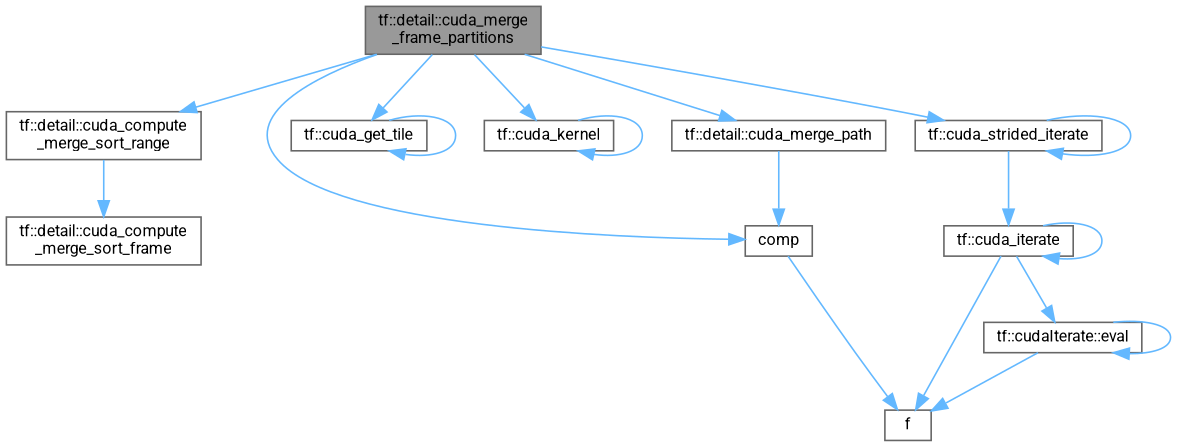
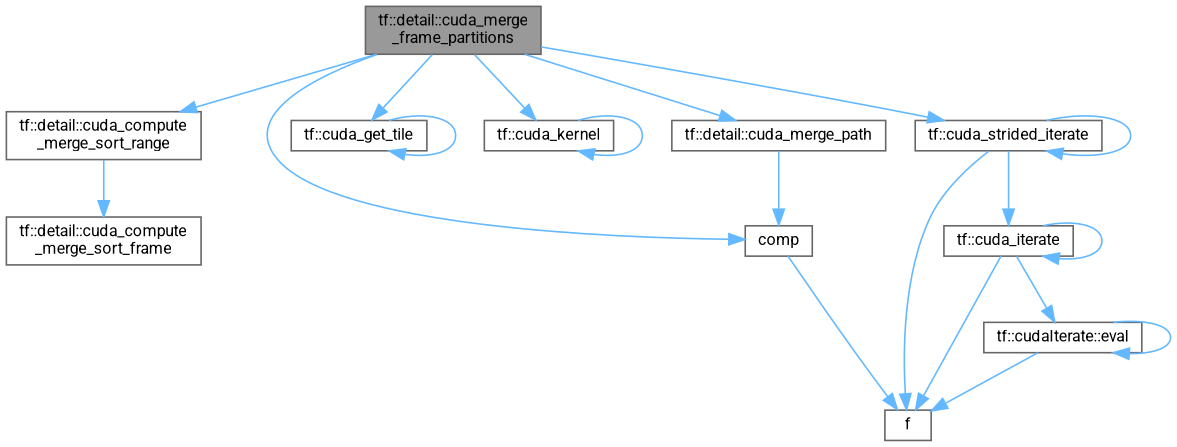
edge "tf::cuda_strided_iterate" -> "f": added
